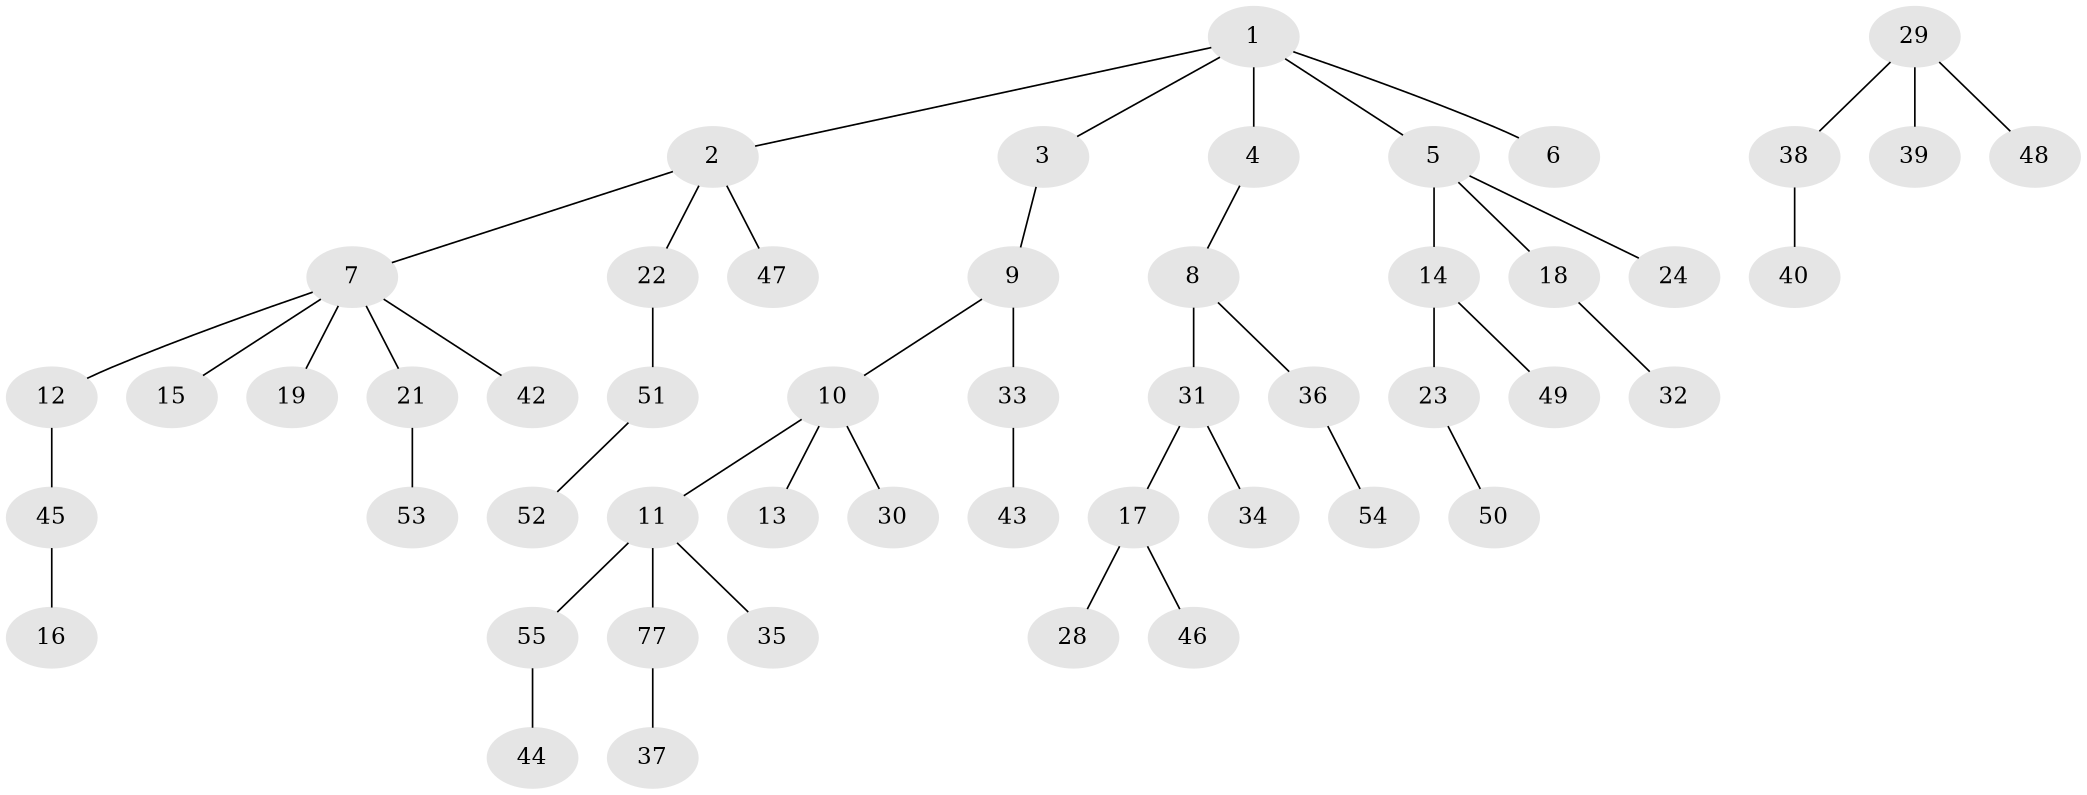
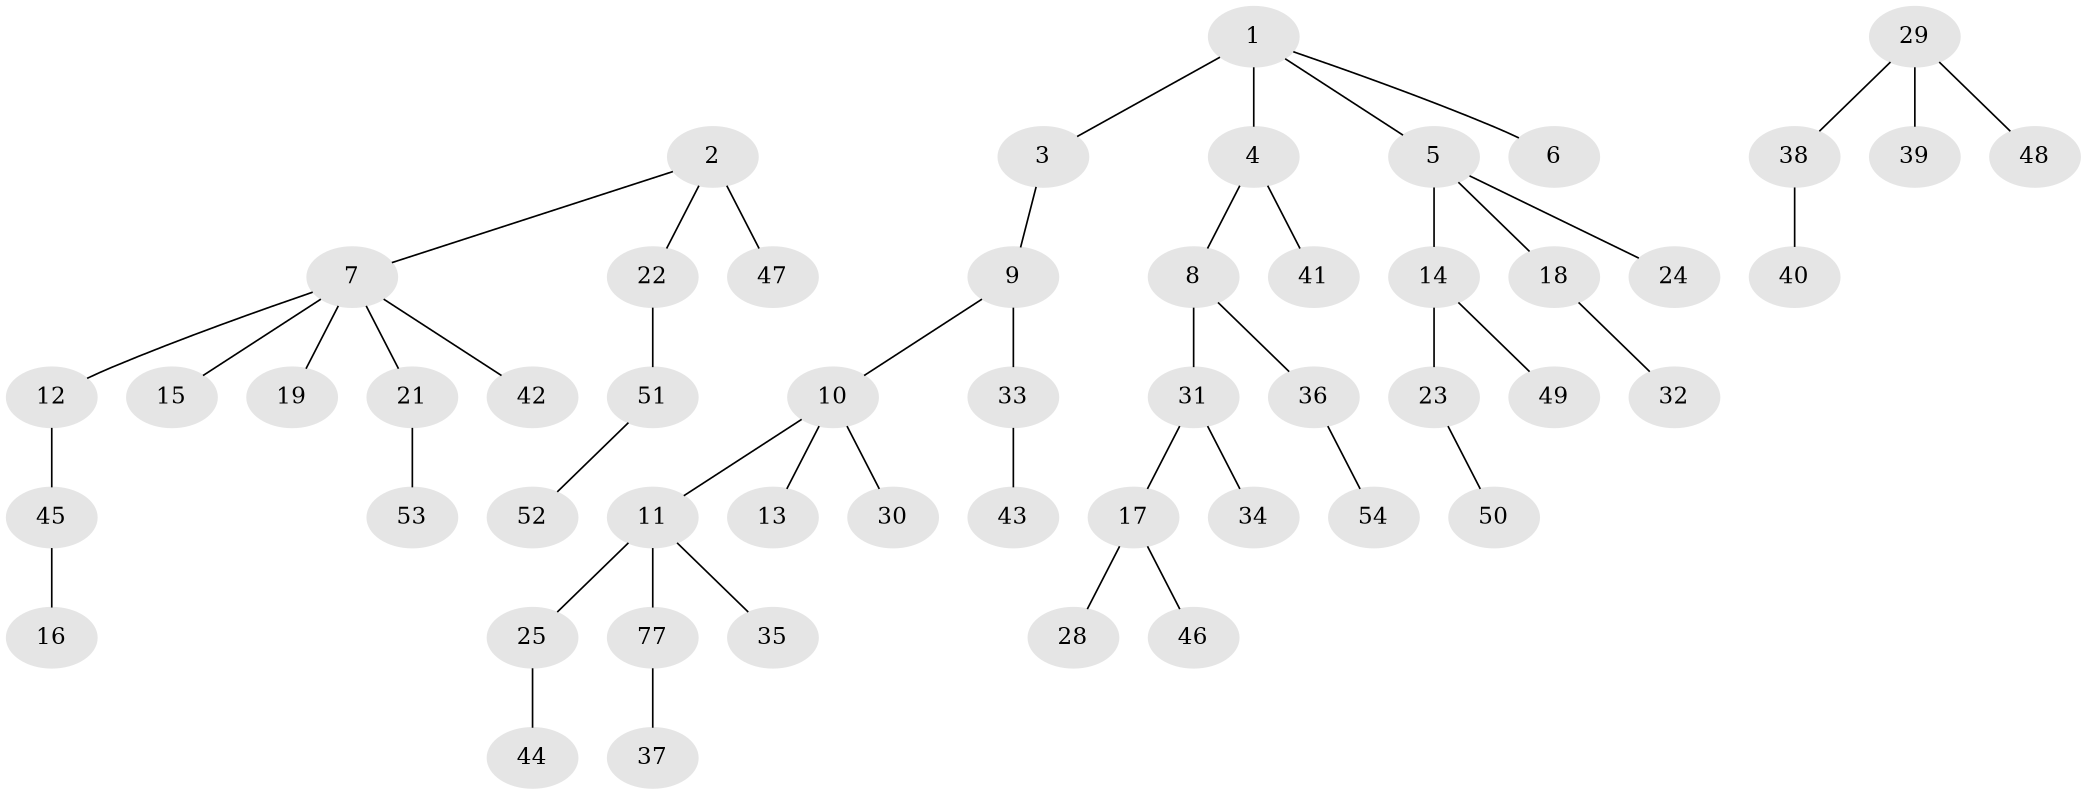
edge "1" -- "2": removed
node "41": added
node "55": label "55" -> "25"
